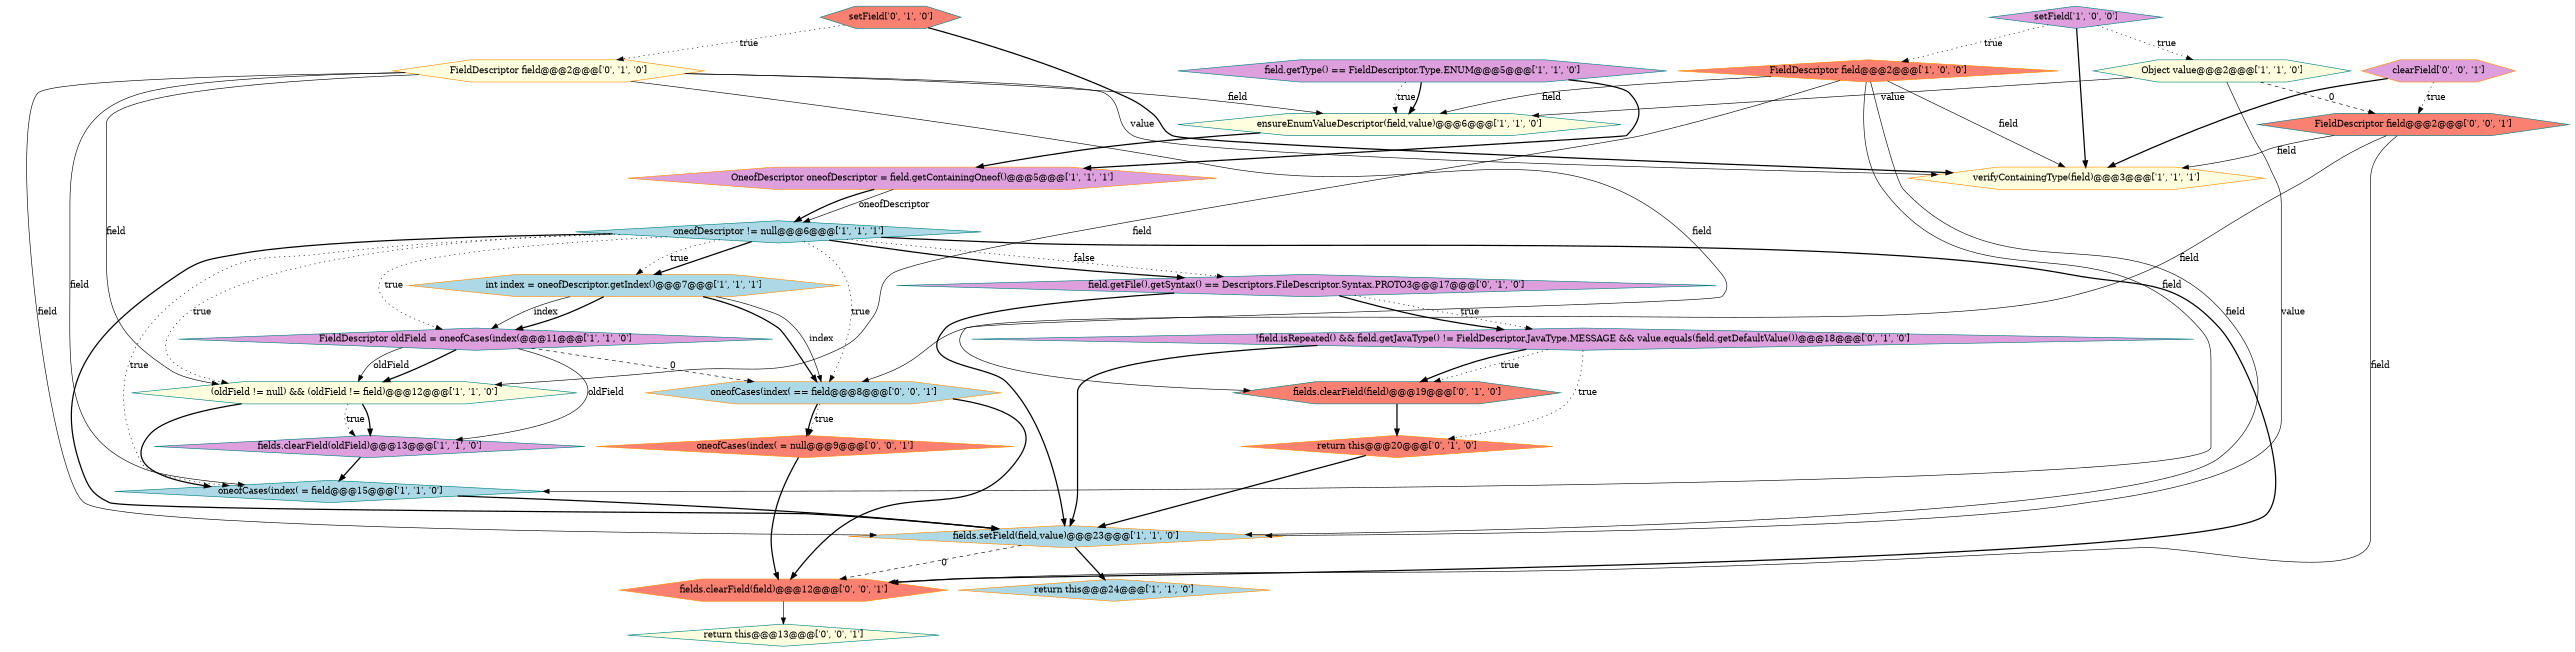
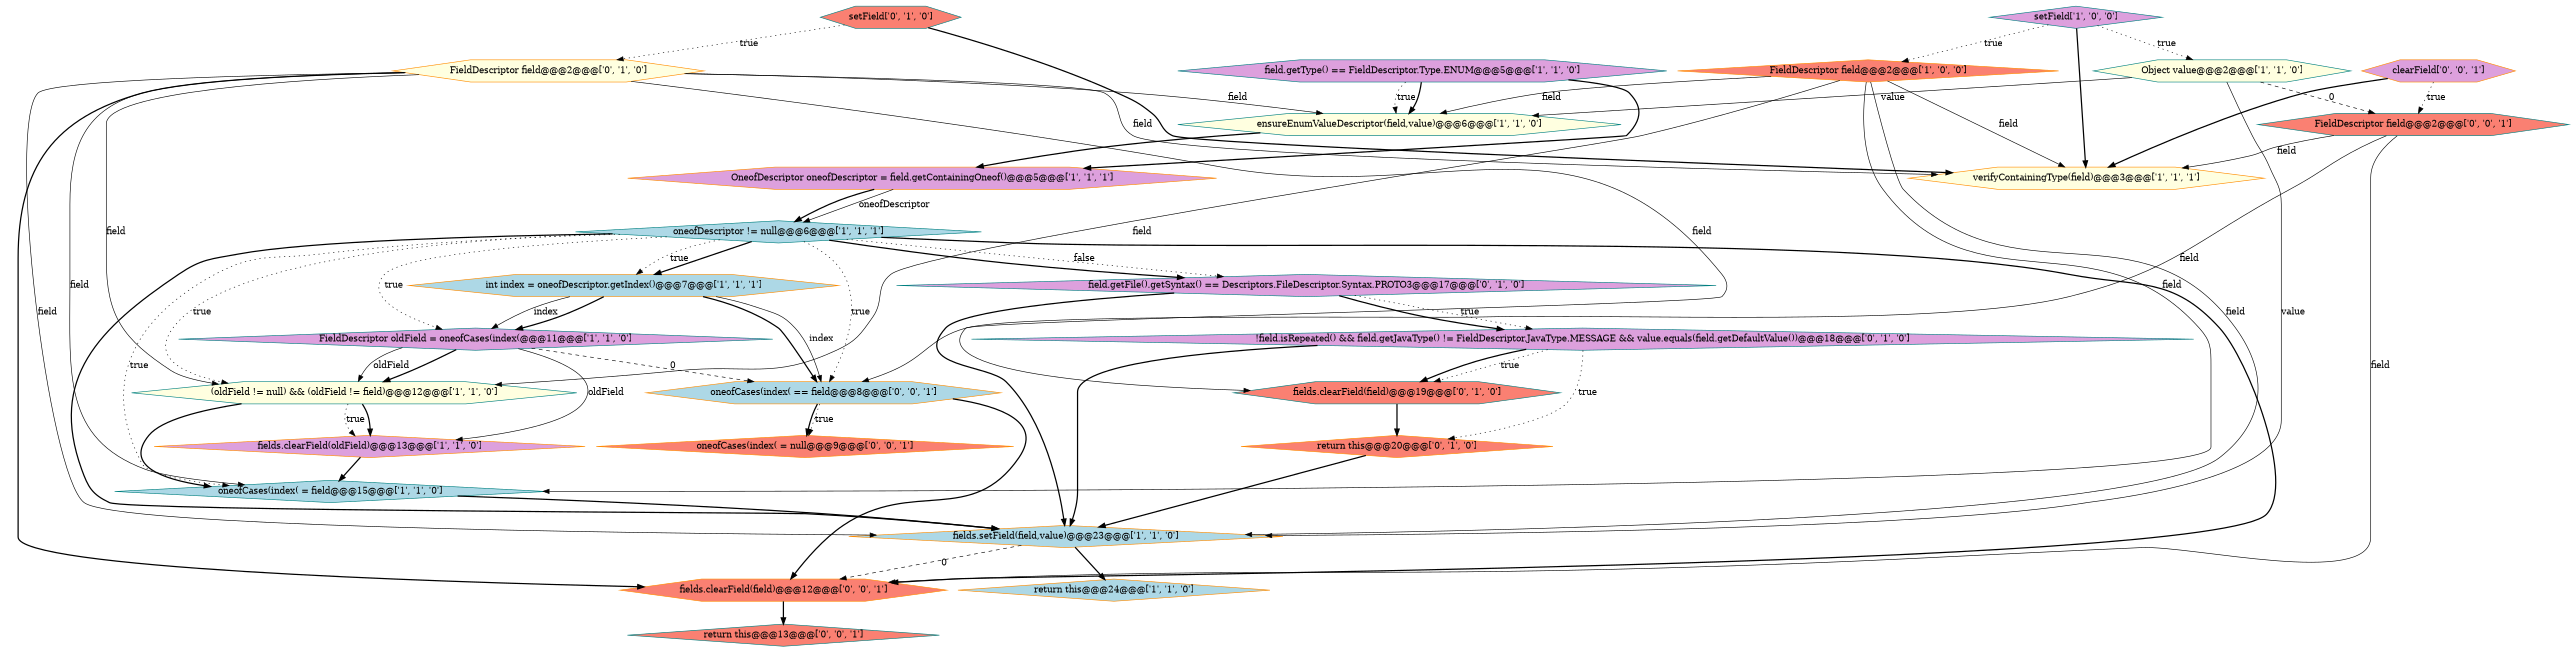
edge "FieldDescriptor field@@@2@@@['0', '1', '0']" -> "verifyContainingType(field)@@@3@@@['1', '1', '1']": label "value" -> "field"
node "fields.clearField(oldField)@@@13@@@['1', '1', '0']": color teal -> darkorange
edge "oneofCases(index( = null@@@9@@@['0', '0', '1']" -> "fields.clearField(field)@@@12@@@['0', '0', '1']": now "FieldDescriptor field@@@2@@@['0', '1', '0']" -> "fields.clearField(field)@@@12@@@['0', '0', '1']"
edge "fields.clearField(field)@@@12@@@['0', '0', '1']" -> "return this@@@13@@@['0', '0', '1']": style solid -> bold
node "return this@@@13@@@['0', '0', '1']": fillcolor lightyellow -> salmon
